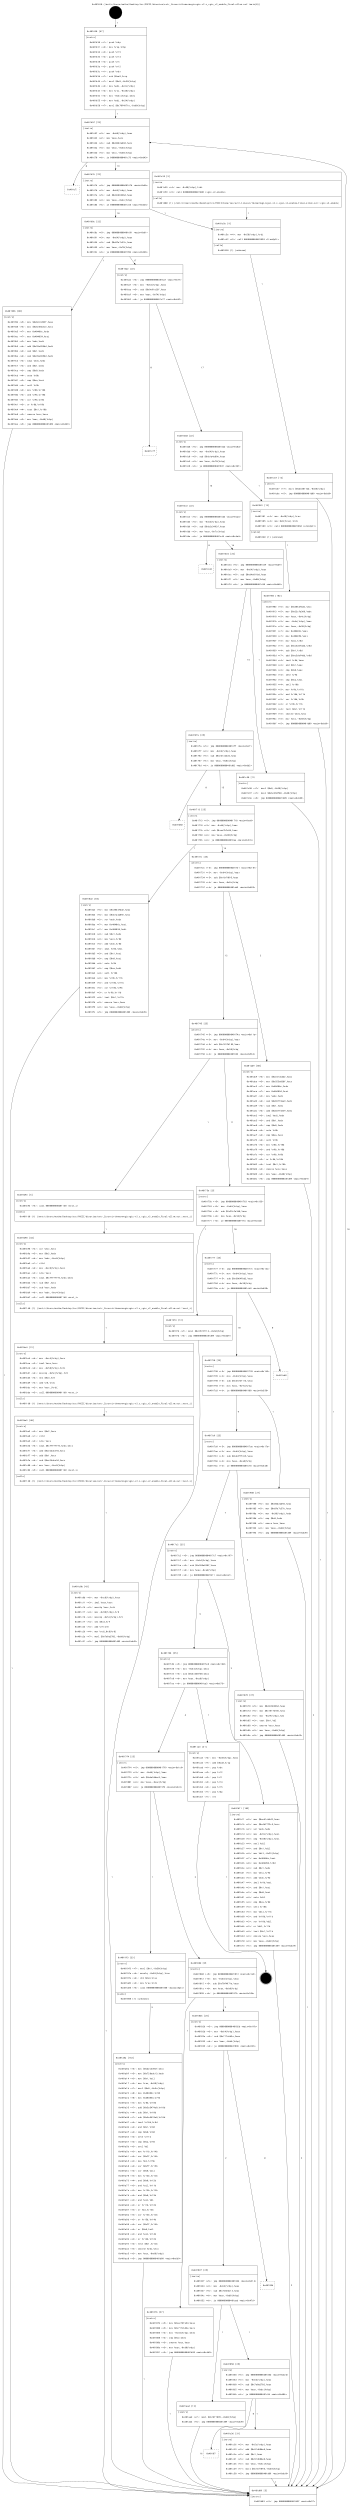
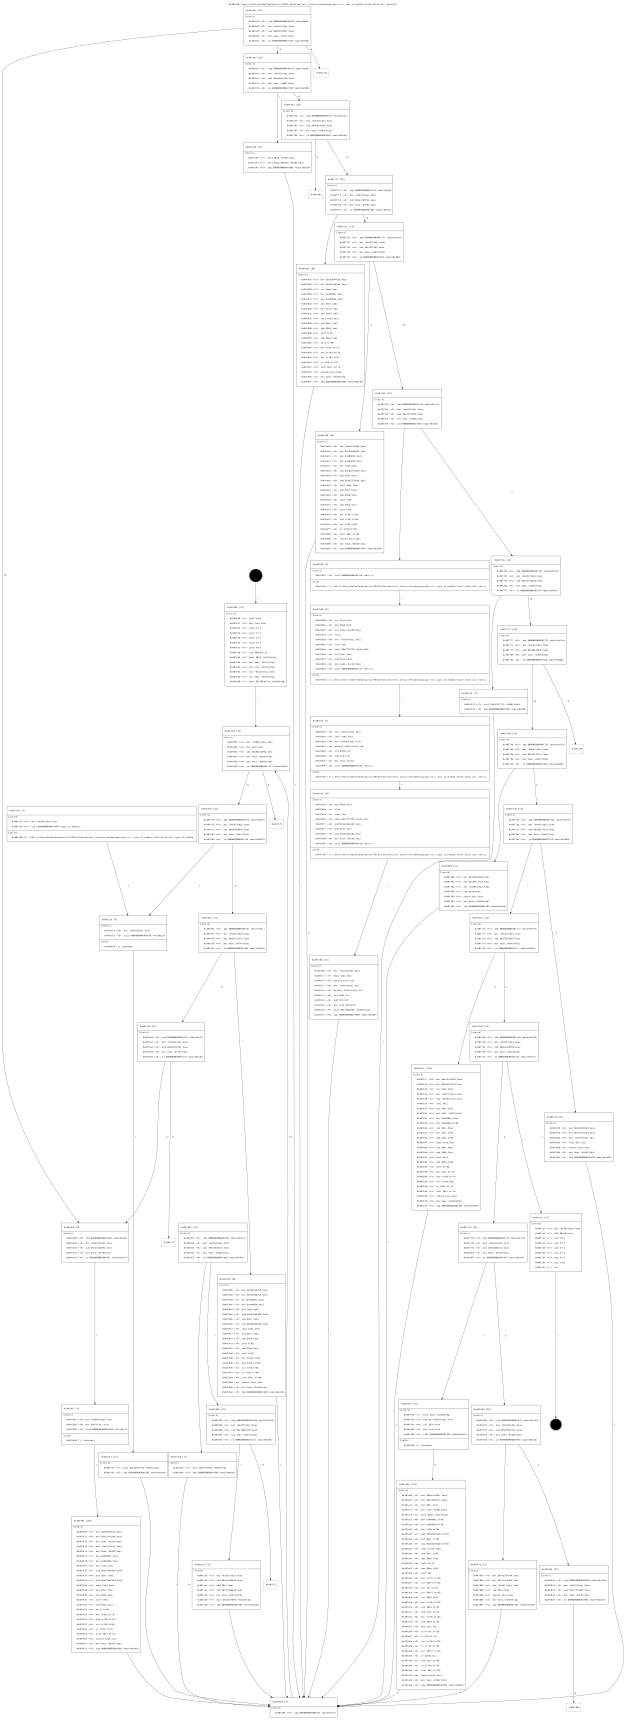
edge "0x4016b8 [22]" -> "0x4016ce [22]": reversed
edge "0x401826 [25]" -> "0x40183f [25]": removed, label "2"
